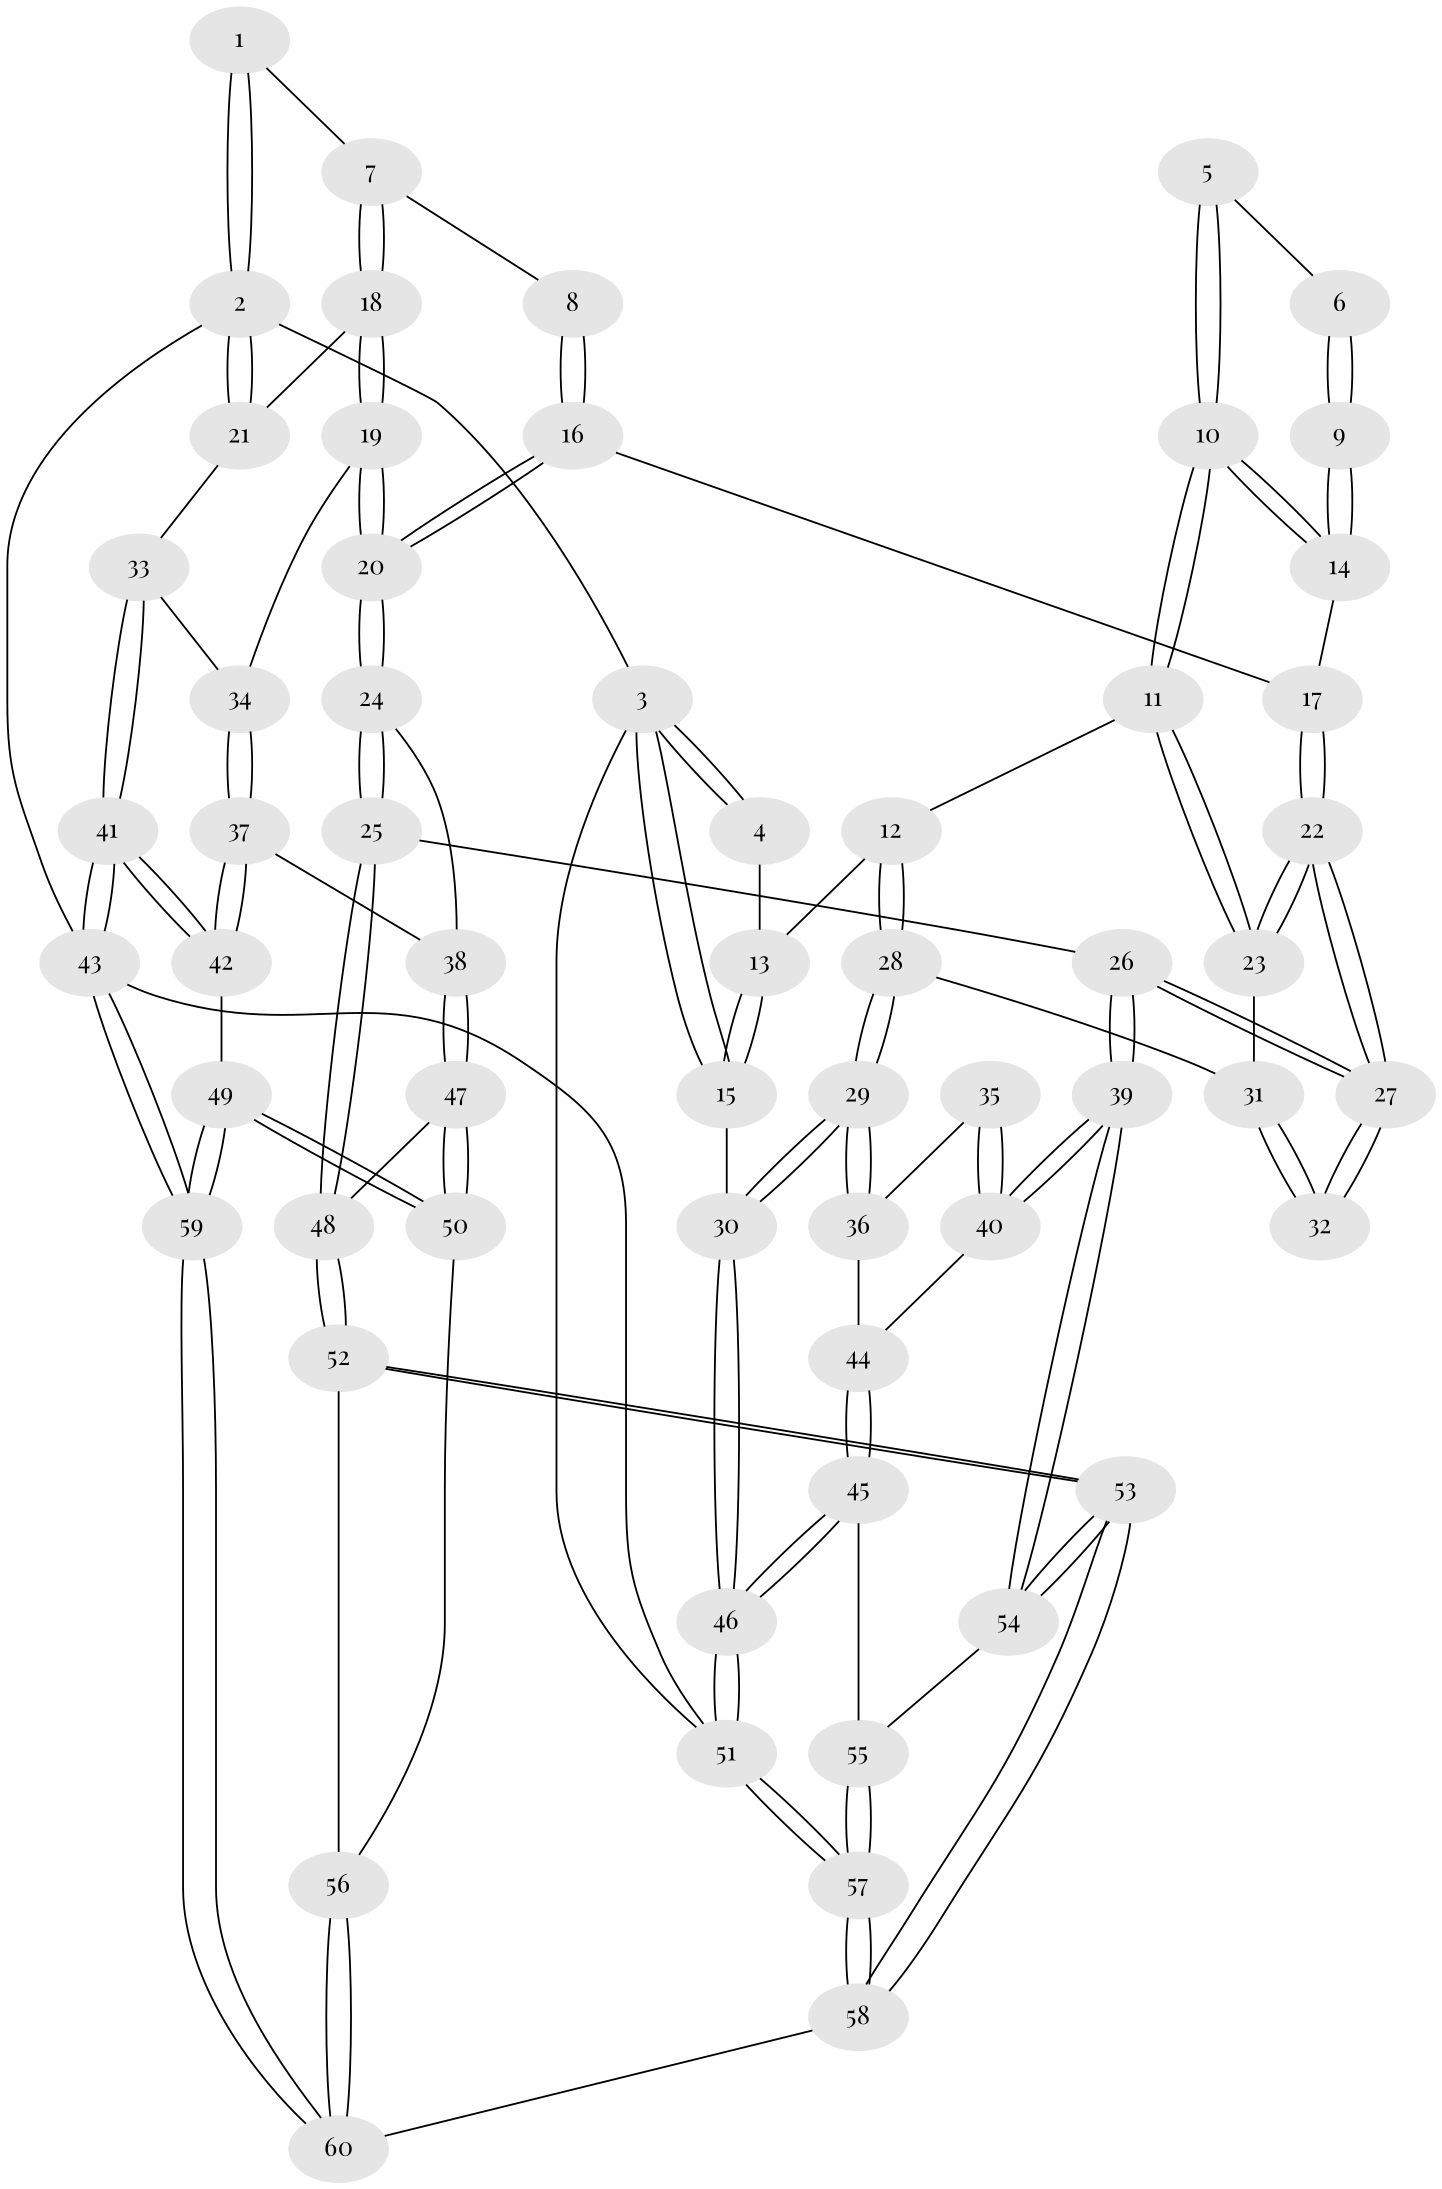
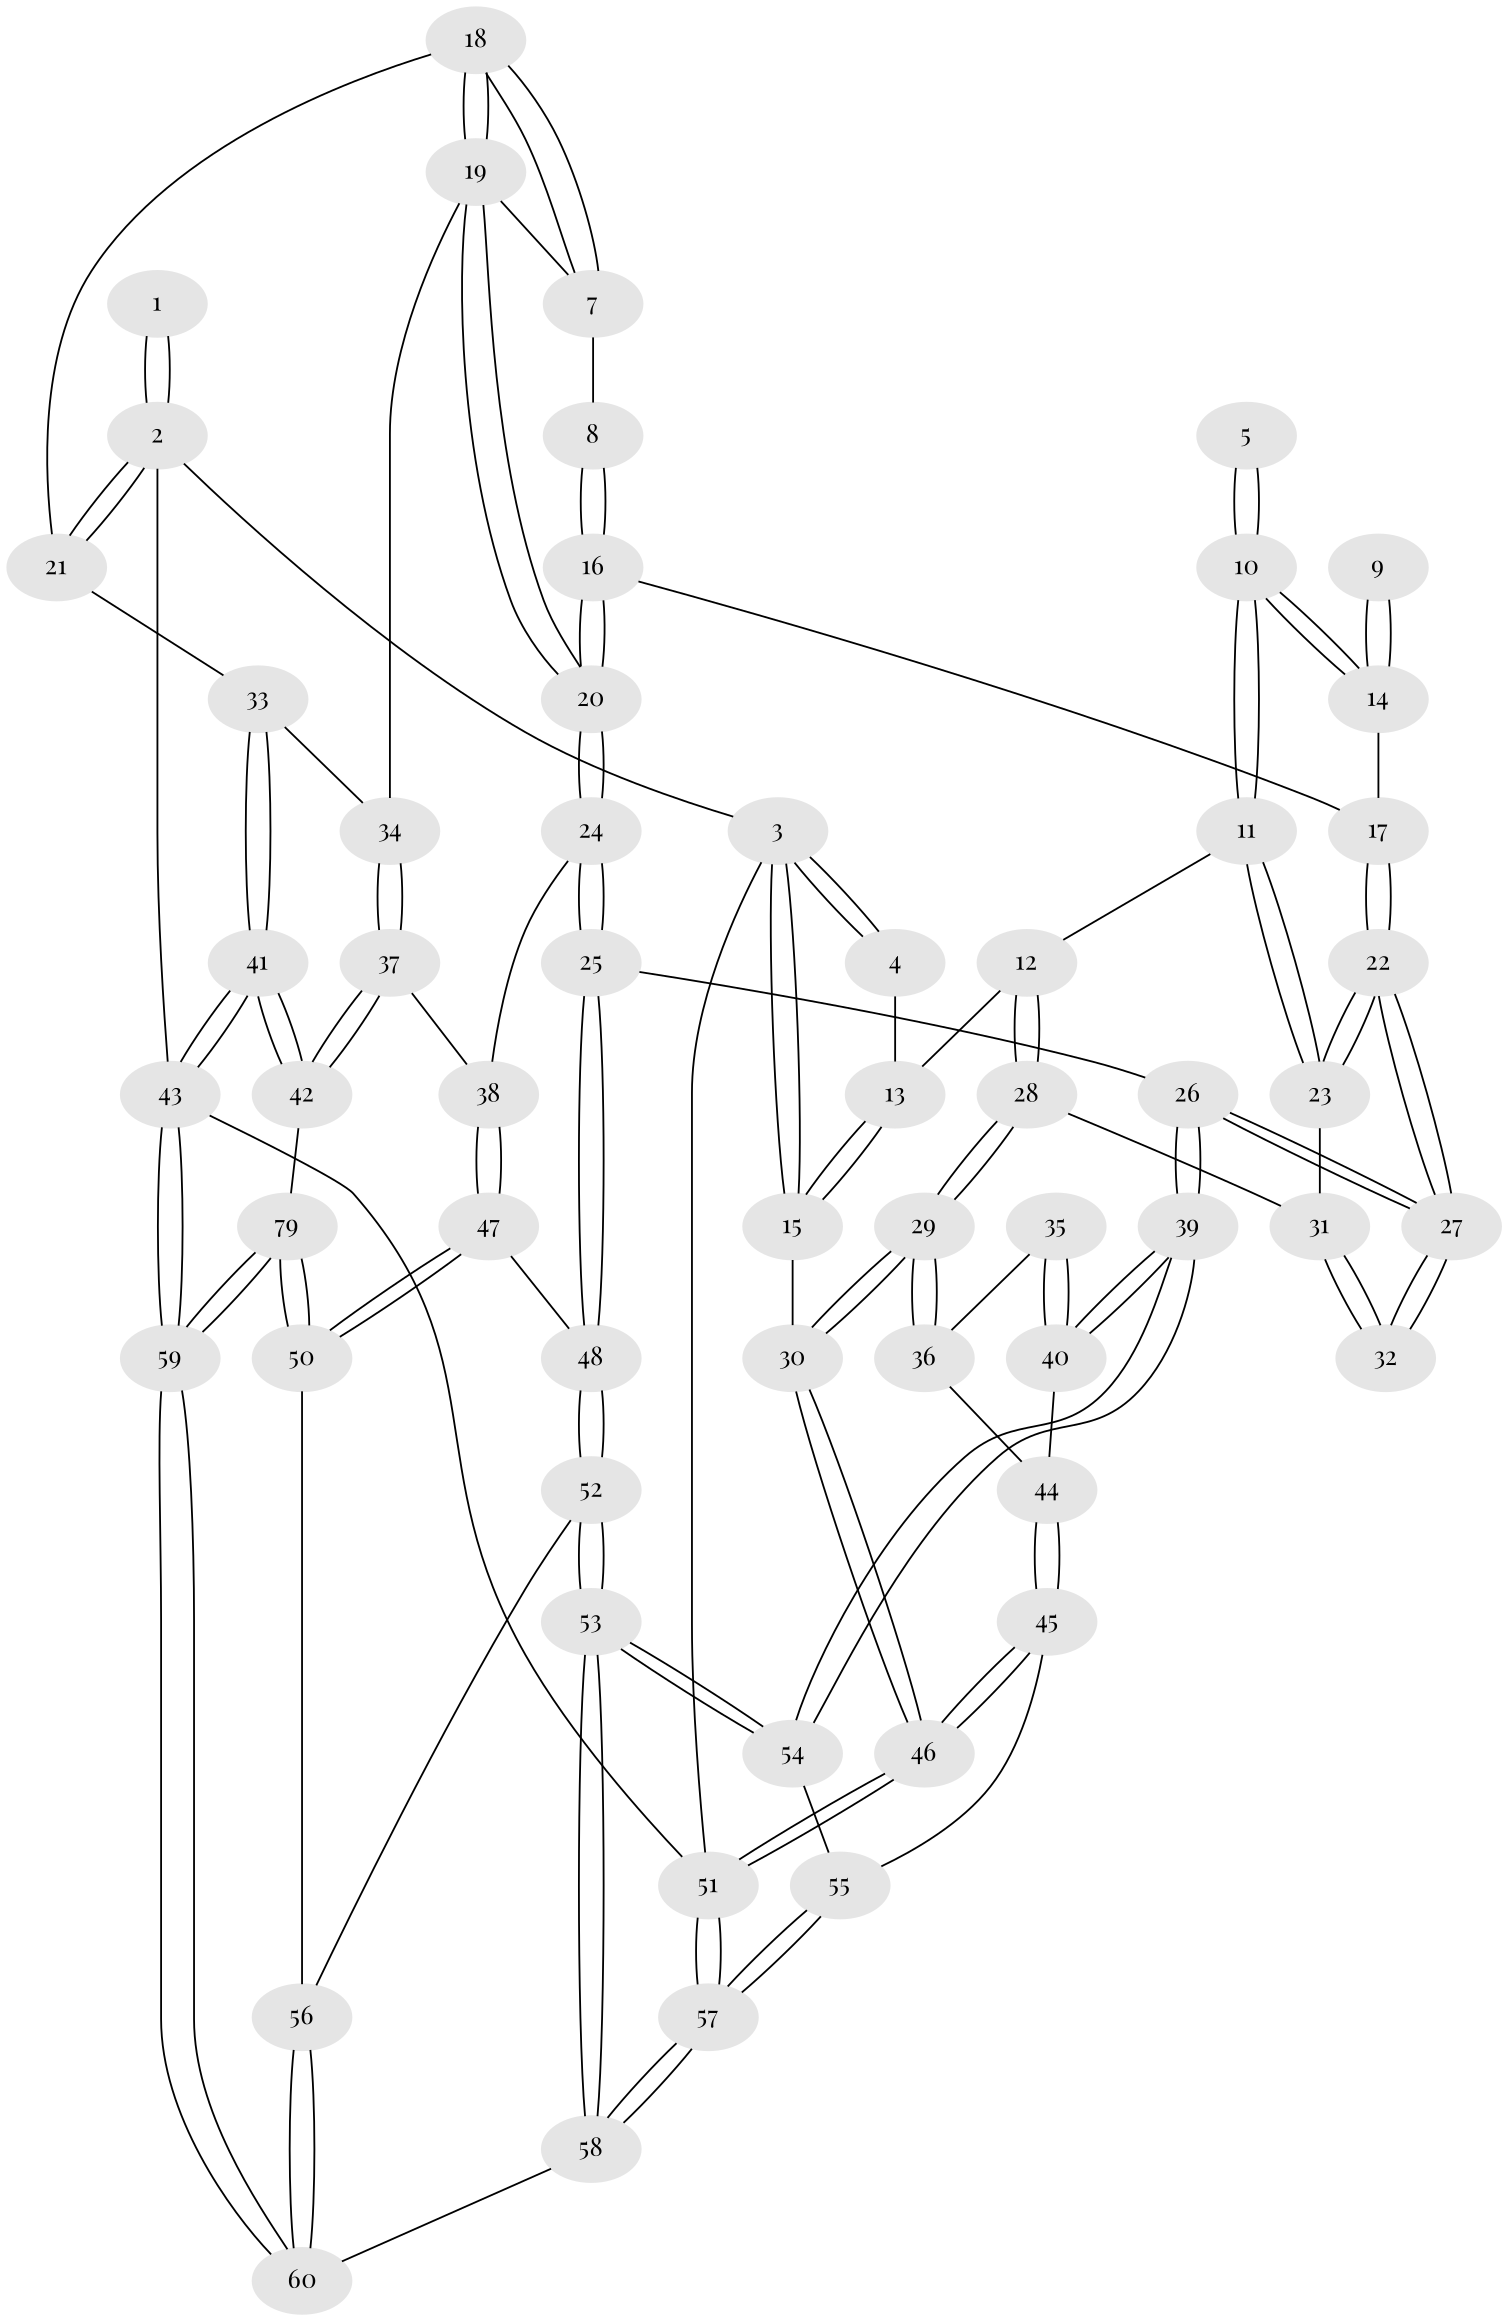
edge "1" -- "7": now "19" -- "7"
node "6": removed
node "49": label "49" -> "79"
